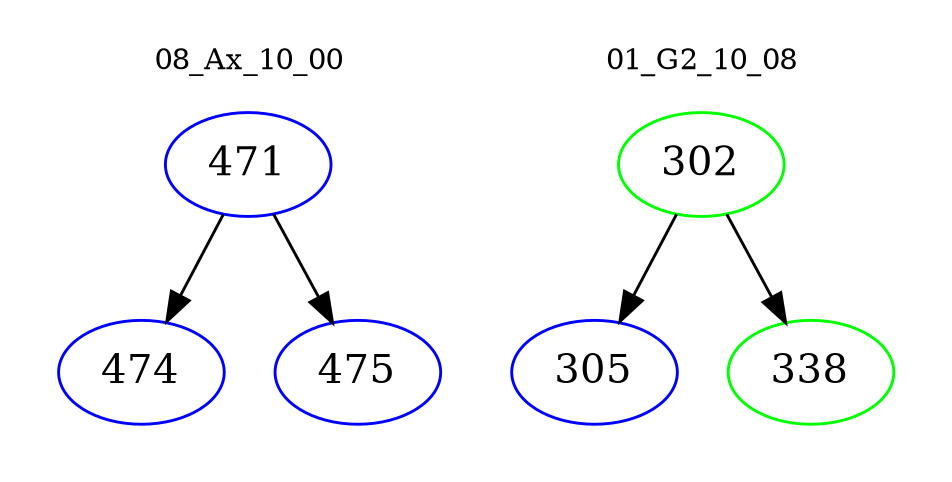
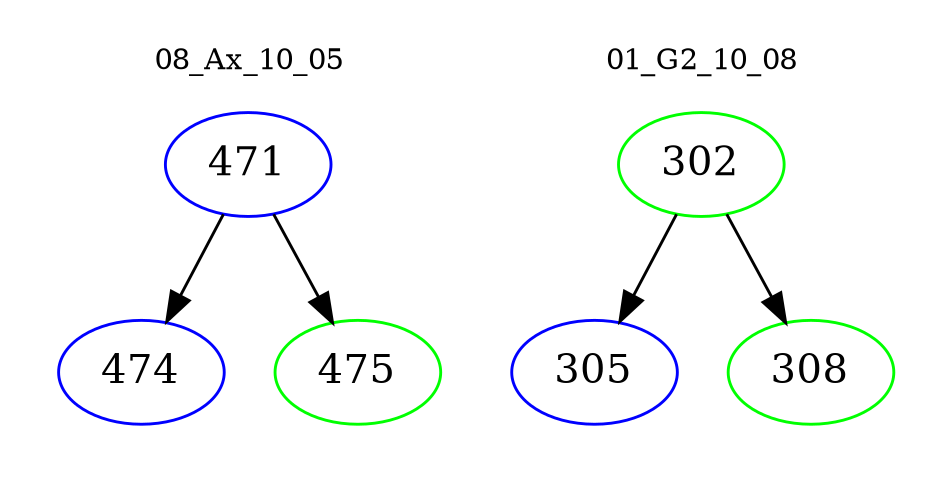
cluster "08_Ax_10_00": label "08_Ax_10_00" -> "08_Ax_10_05"
node "475": color blue -> green
node "338": label "338" -> "308"
